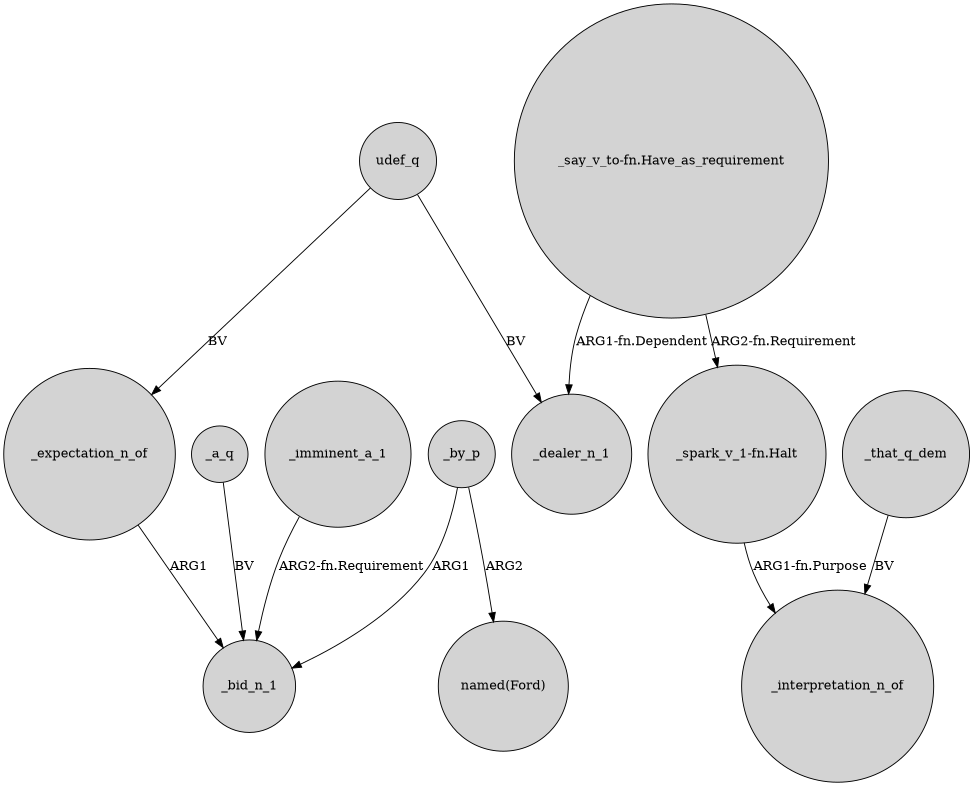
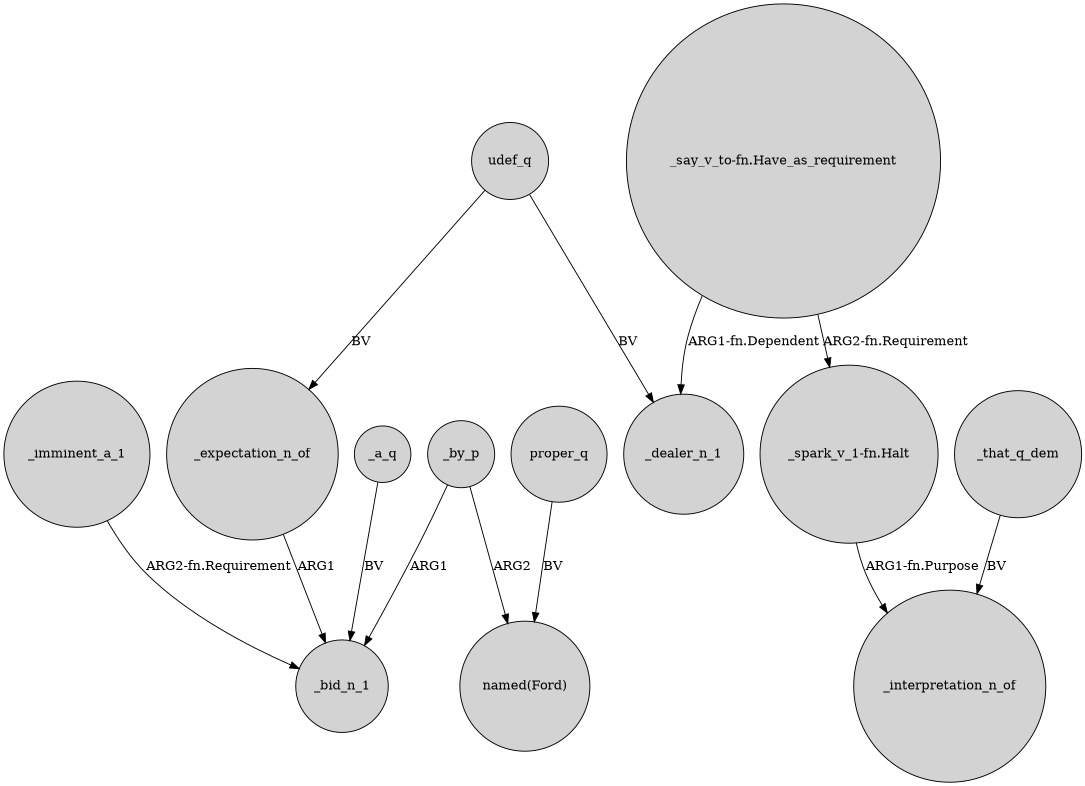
node "proper_q": added
